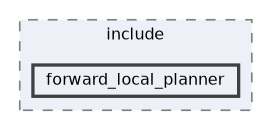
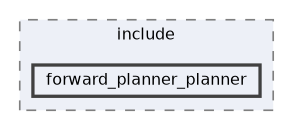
node "forward_local_planner": label "forward_local_planner" -> "forward_planner_planner"
